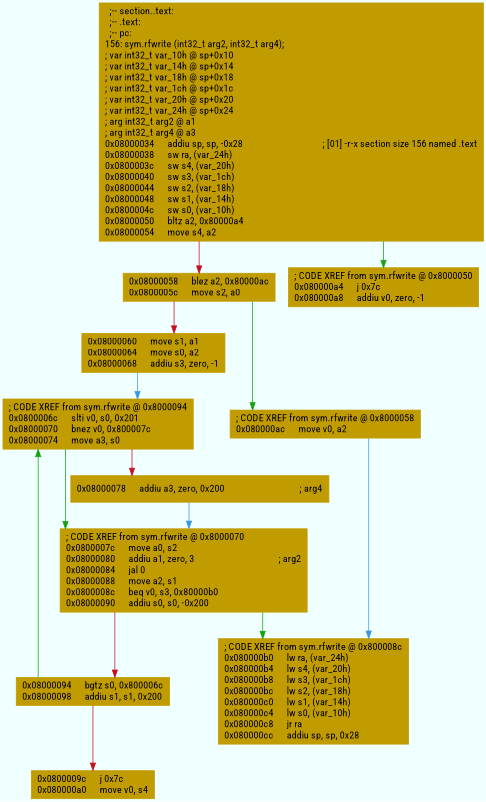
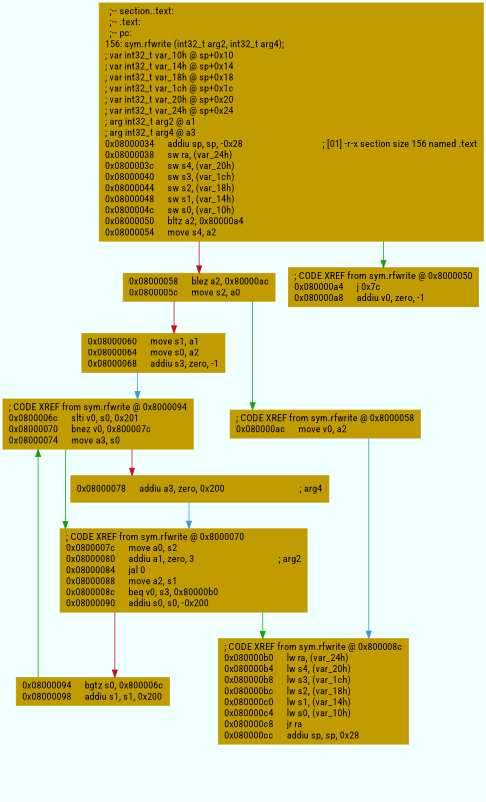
node "0x0800009c      j 0x7c 0x080000a0      move v0, s4": removed
